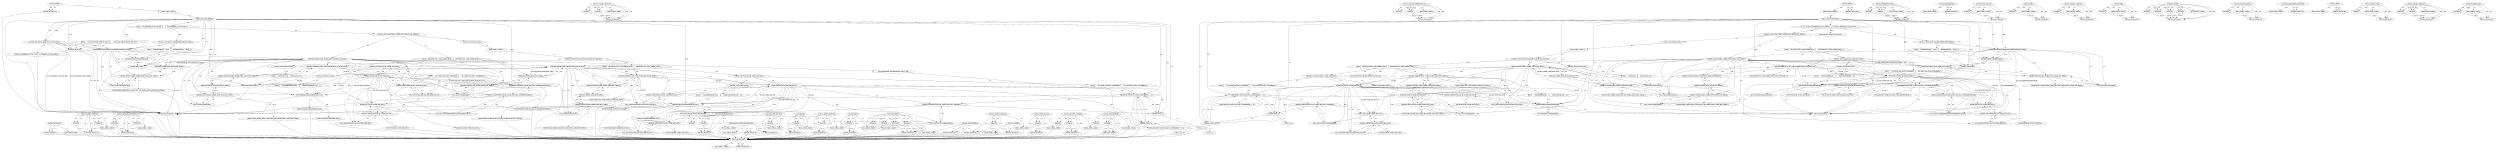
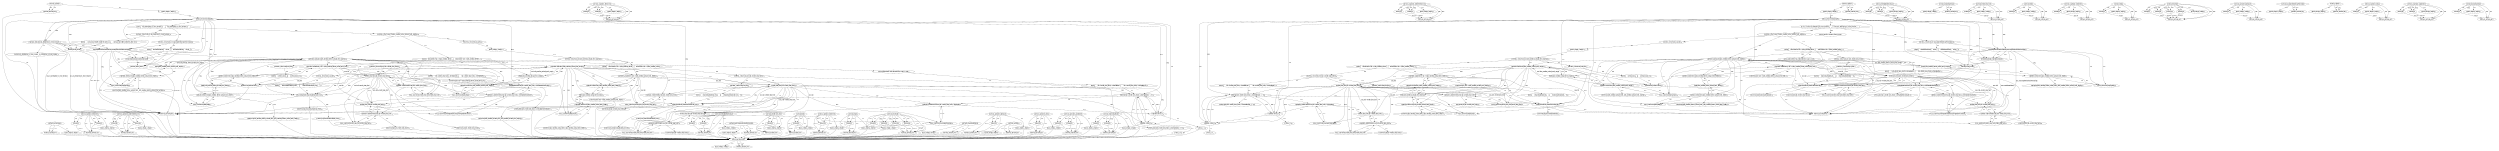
node "(CONTROL_STRUCTURE,IF,if (!is_attempting_to_close_browser_))": added
node "<(LOCAL,TabContents* tab: TabContents*)<SUB>10</SUB>>": added
node "<(LOCAL,TabContents* tab: TabContents*)<SUB>17</SUB>>": removed
